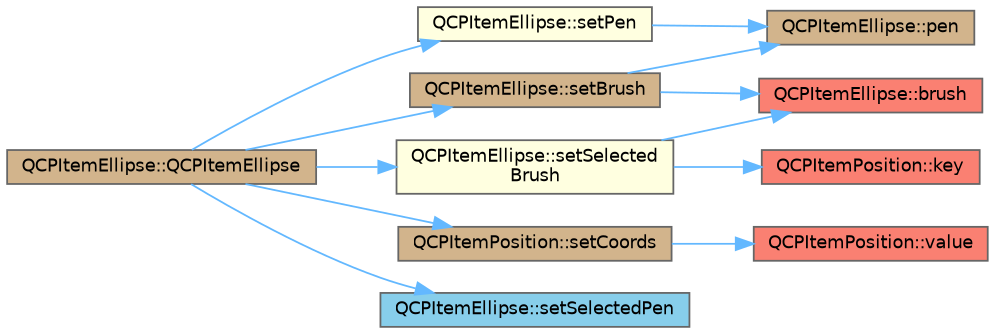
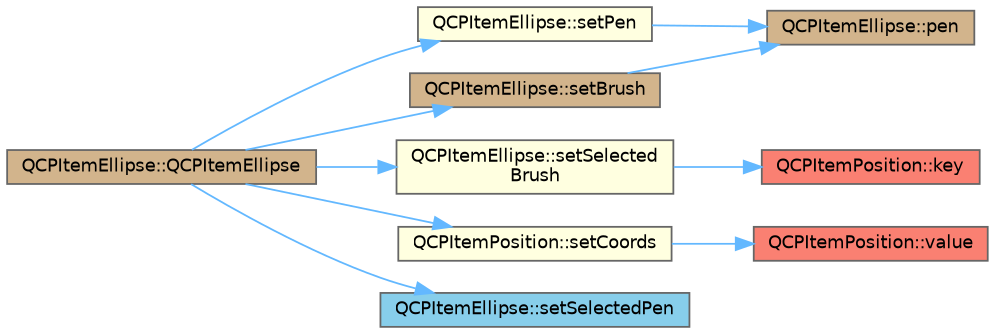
node "QCPItemEllipse::brush": removed
node "QCPItemPosition::setCoords": fillcolor tan -> lightyellow
